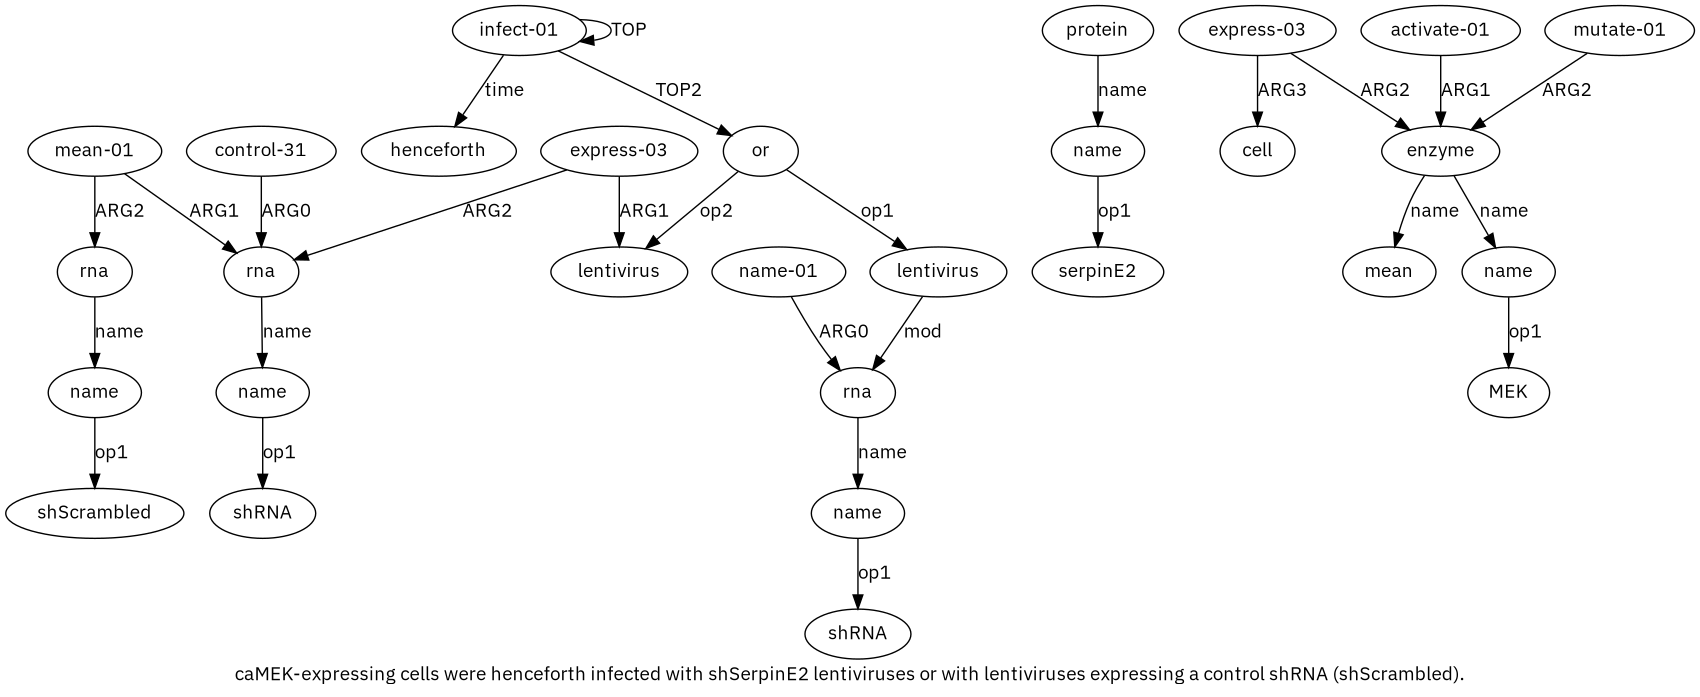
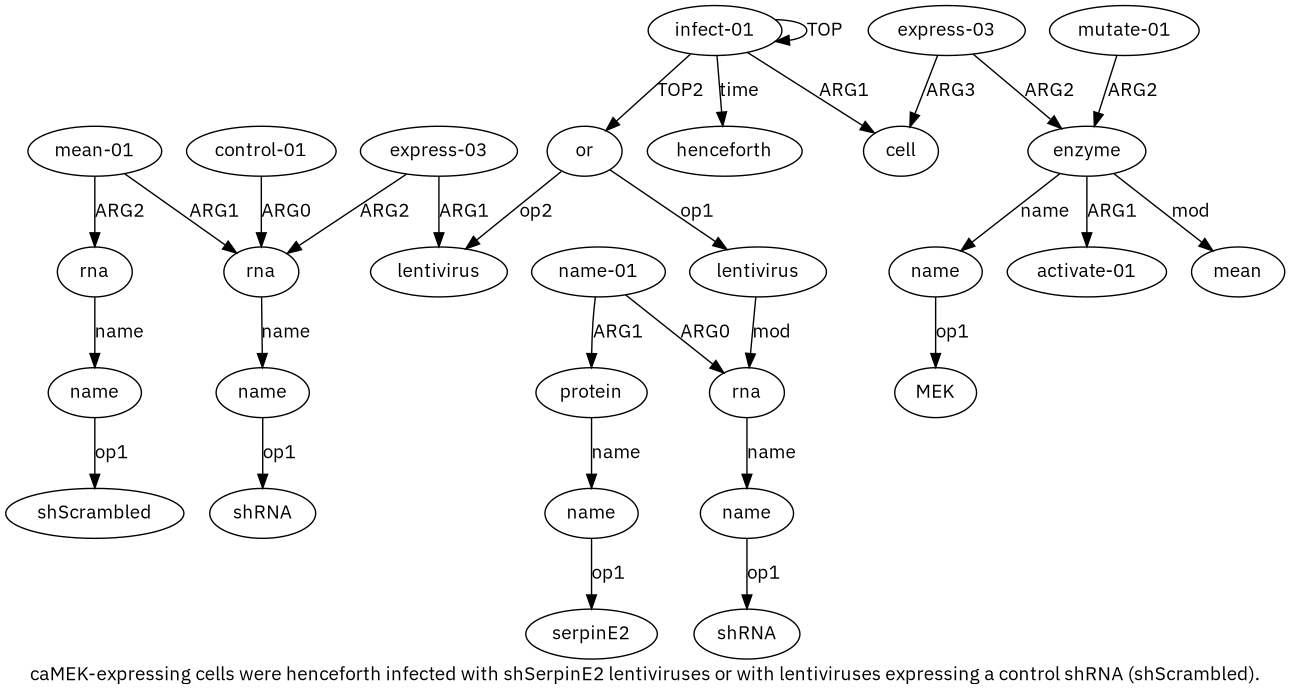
edge "activate-01" -> "enzyme": reversed
edge "infect-01" -> "cell": added, label "ARG1"
node "control-31": label "control-31" -> "control-01"
edge "enzyme" -> "mean": label "name" -> "mod"
edge "name-01" -> "protein": added, label "ARG1"
